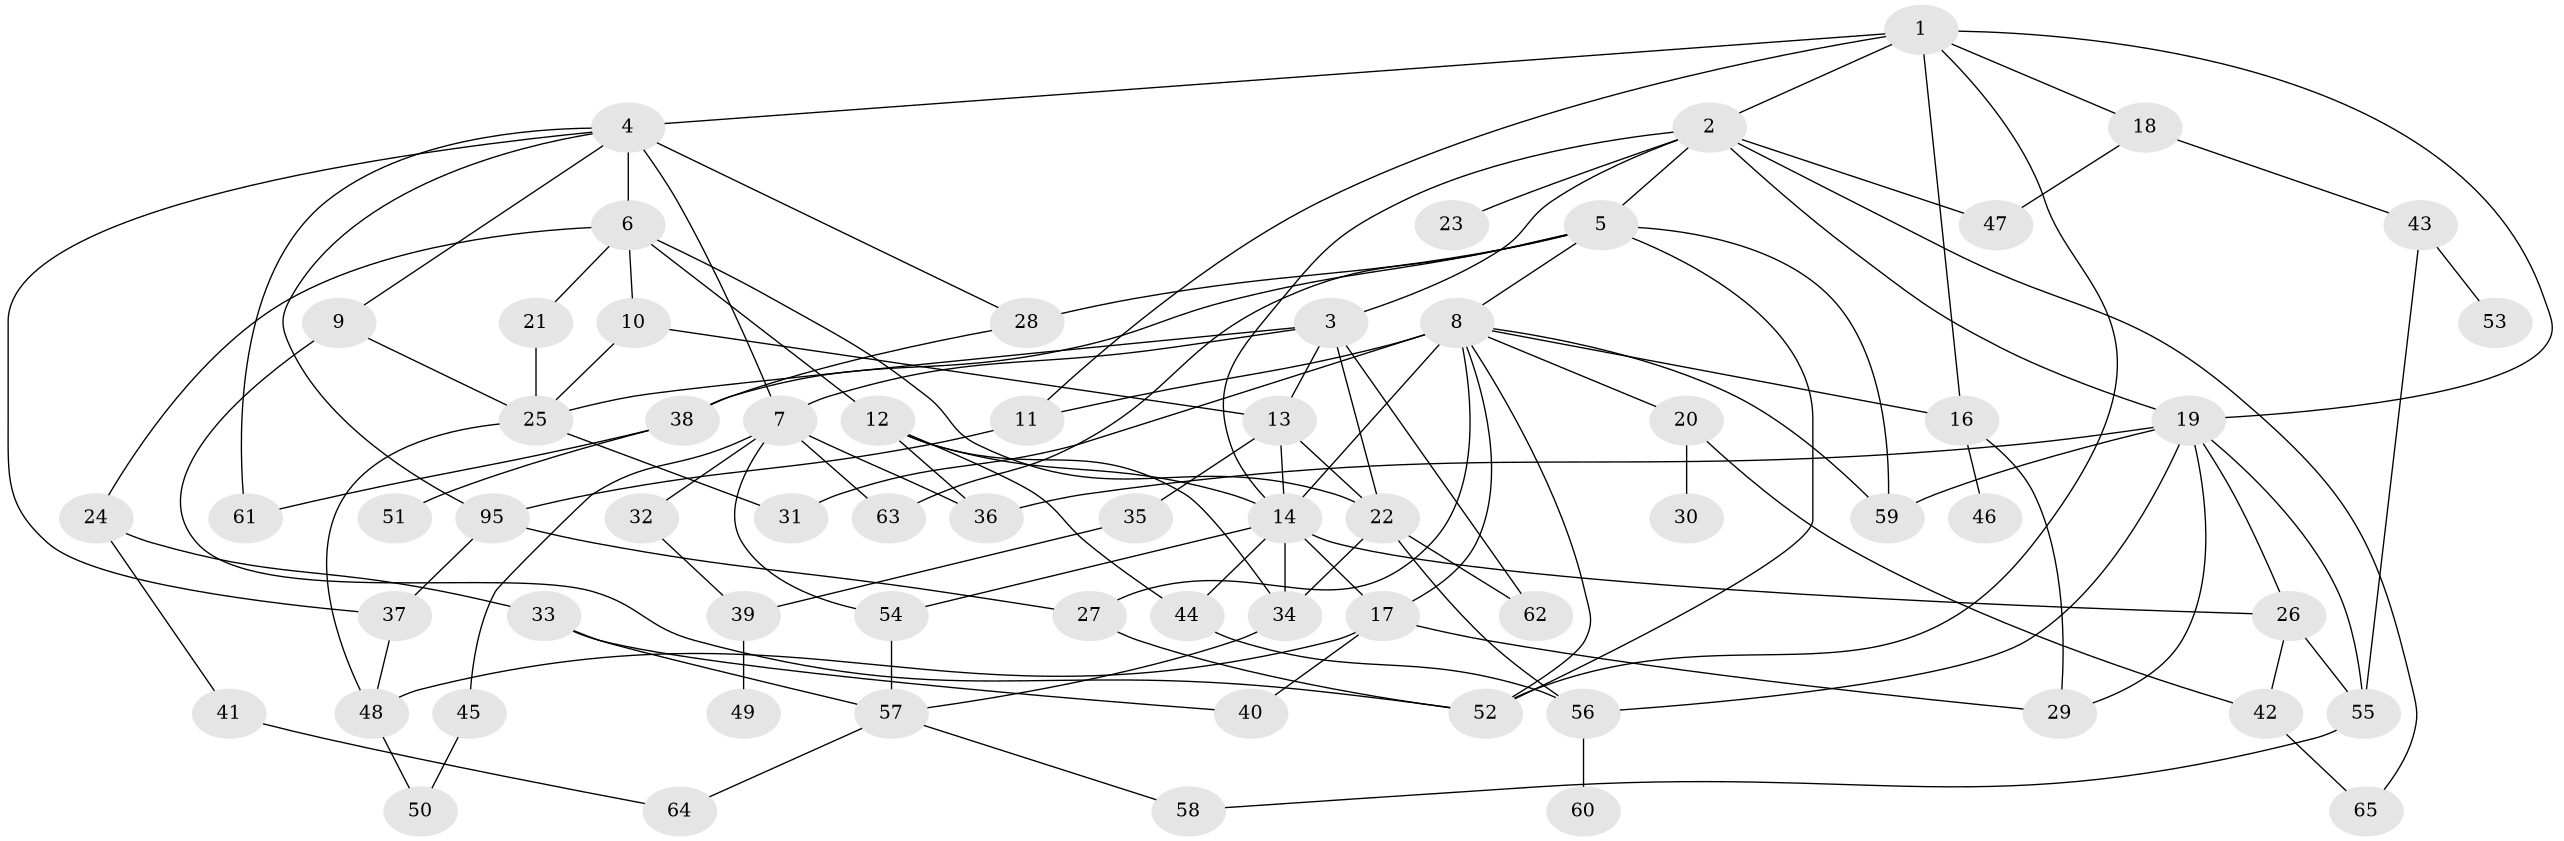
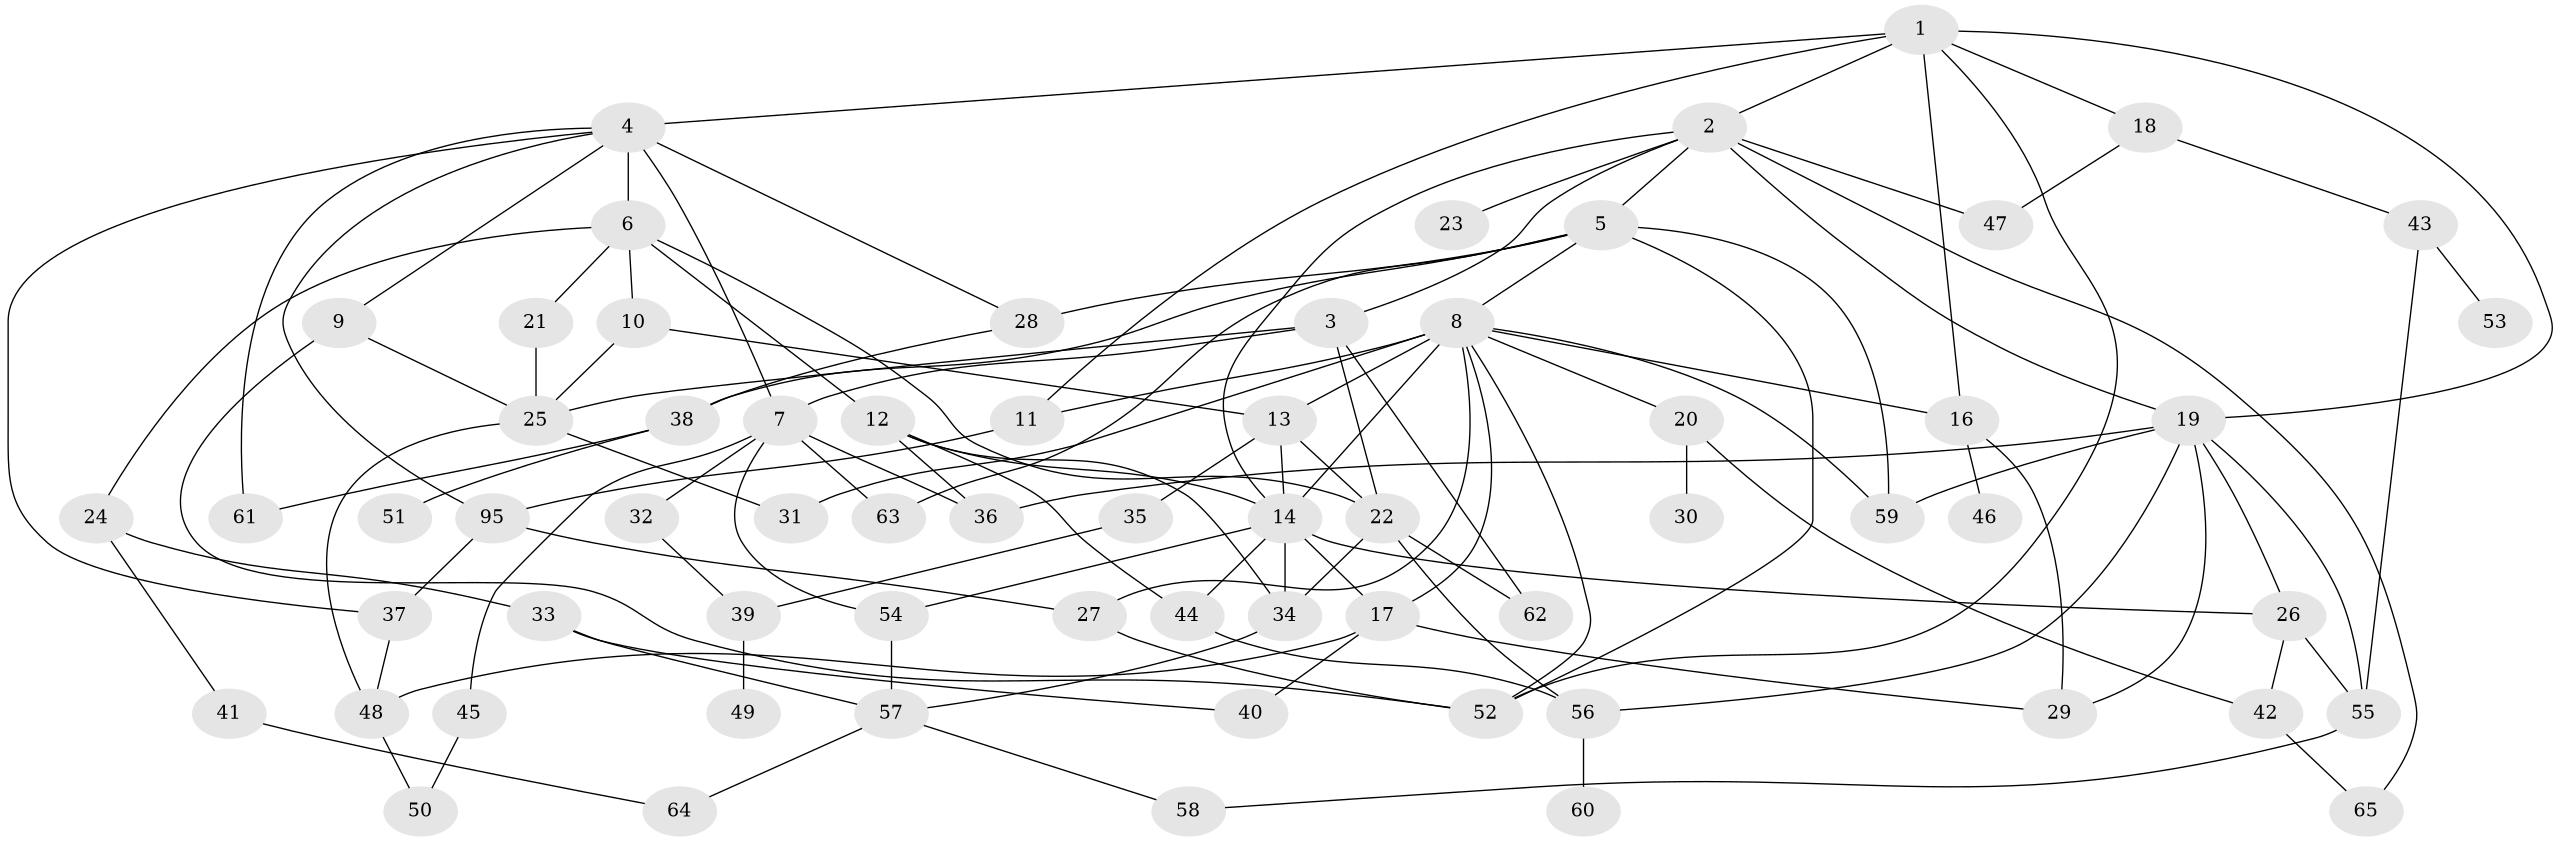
edge "3" -- "13": now "8" -- "13"
